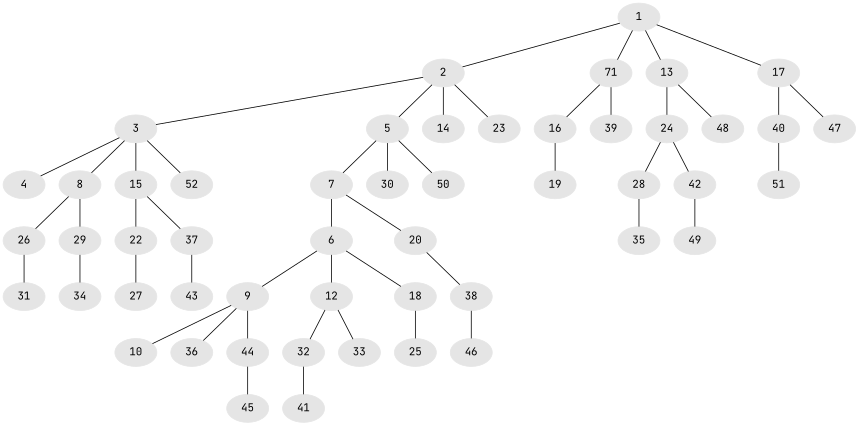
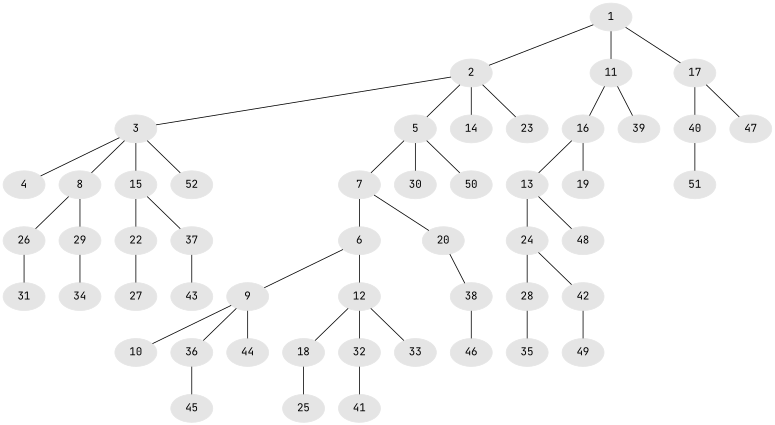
edge "1" -- "13": now "16" -- "13"
node "71": label "71" -> "11"
edge "6" -- "18": now "12" -- "18"
edge "44" -- "45": now "36" -- "45"
